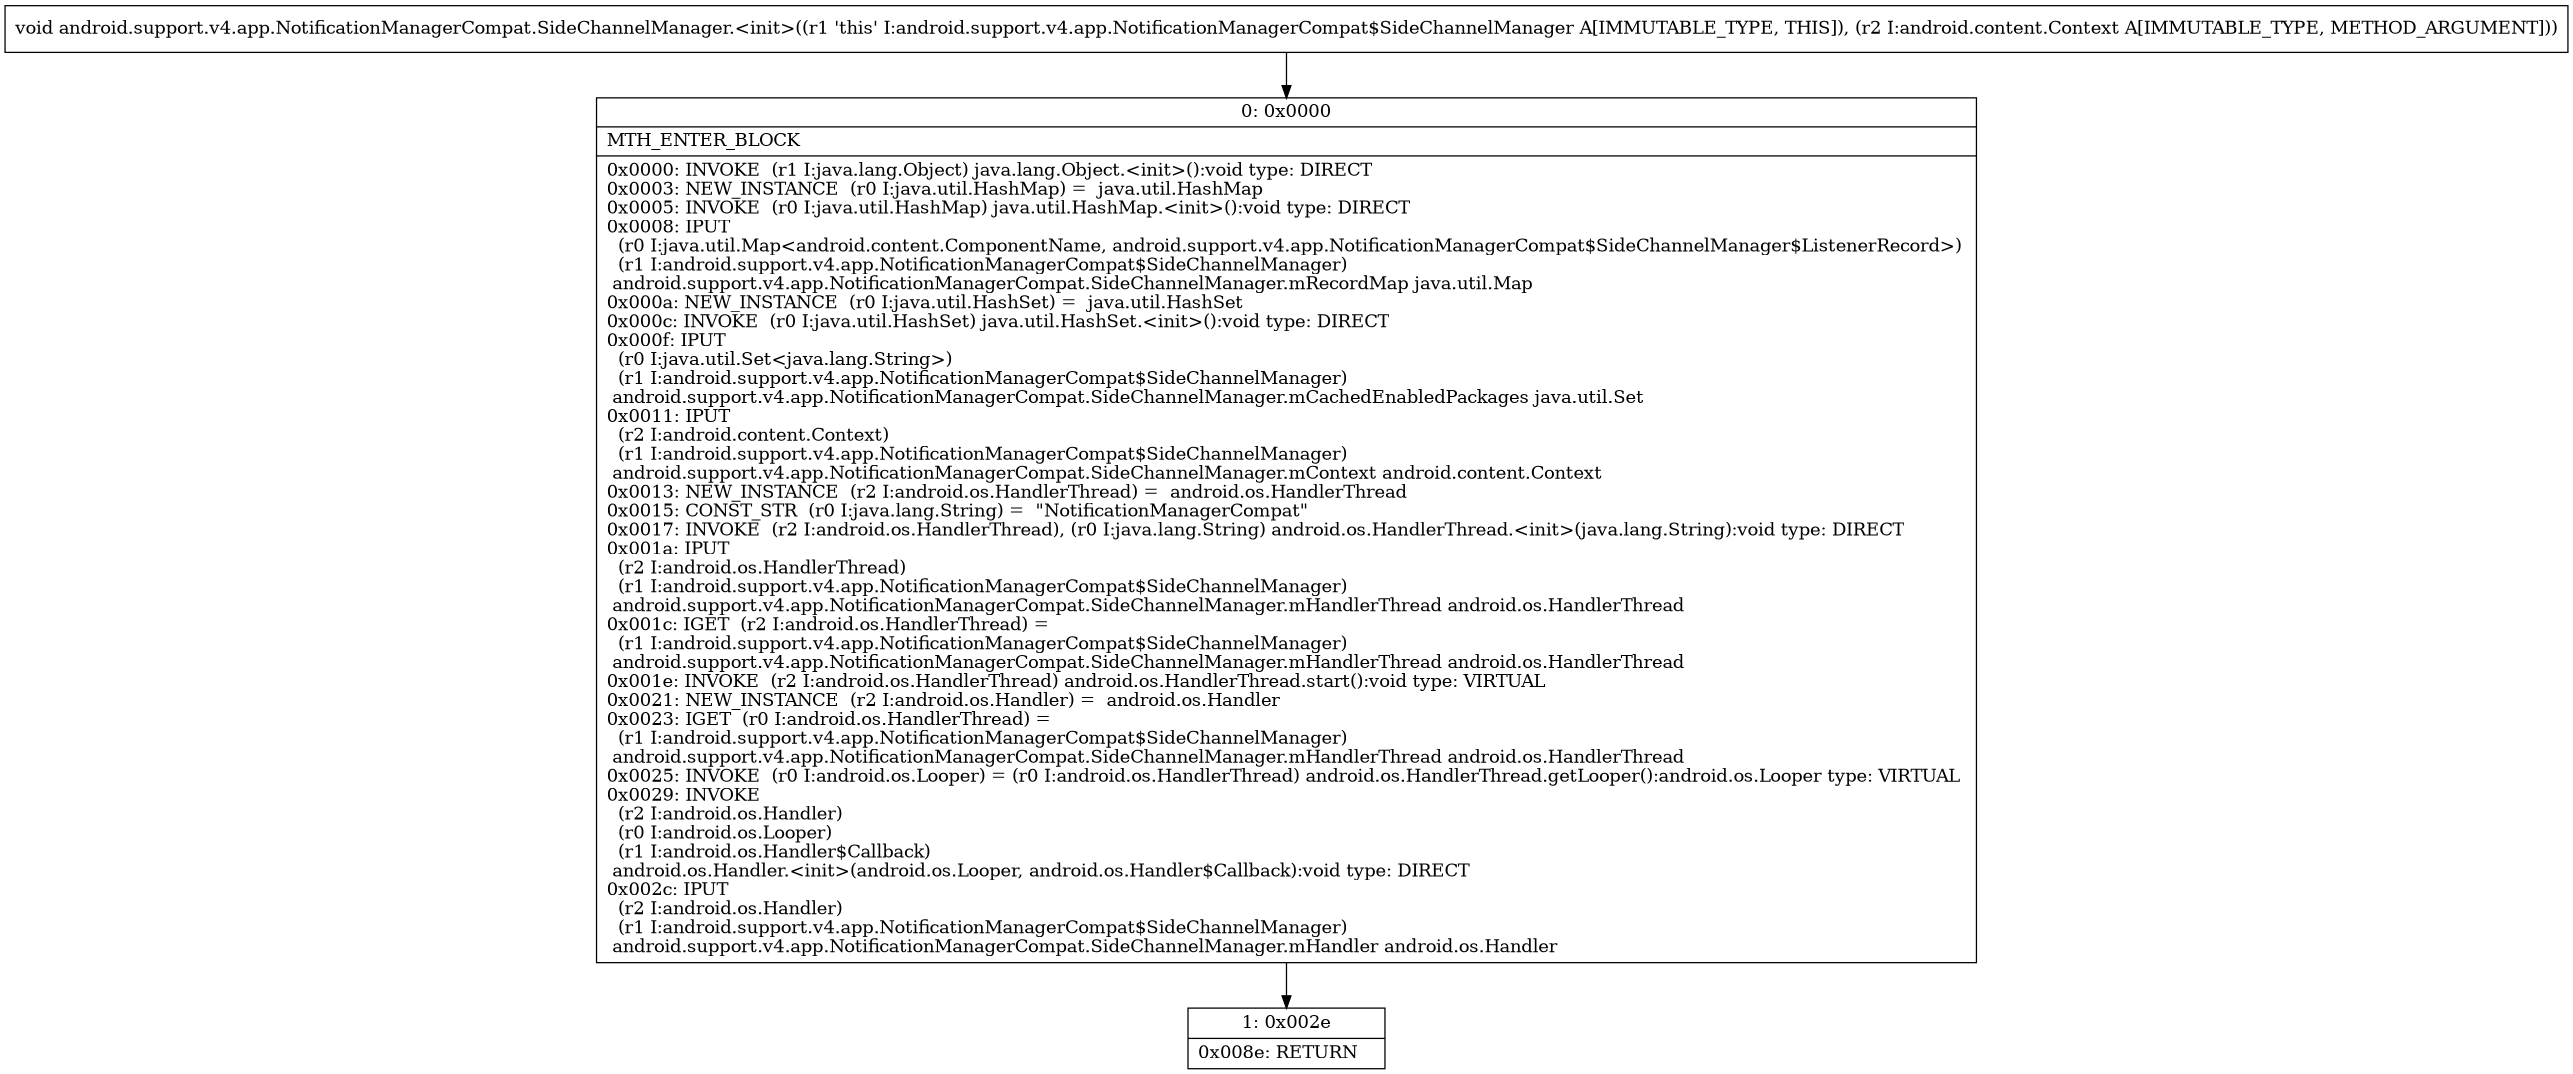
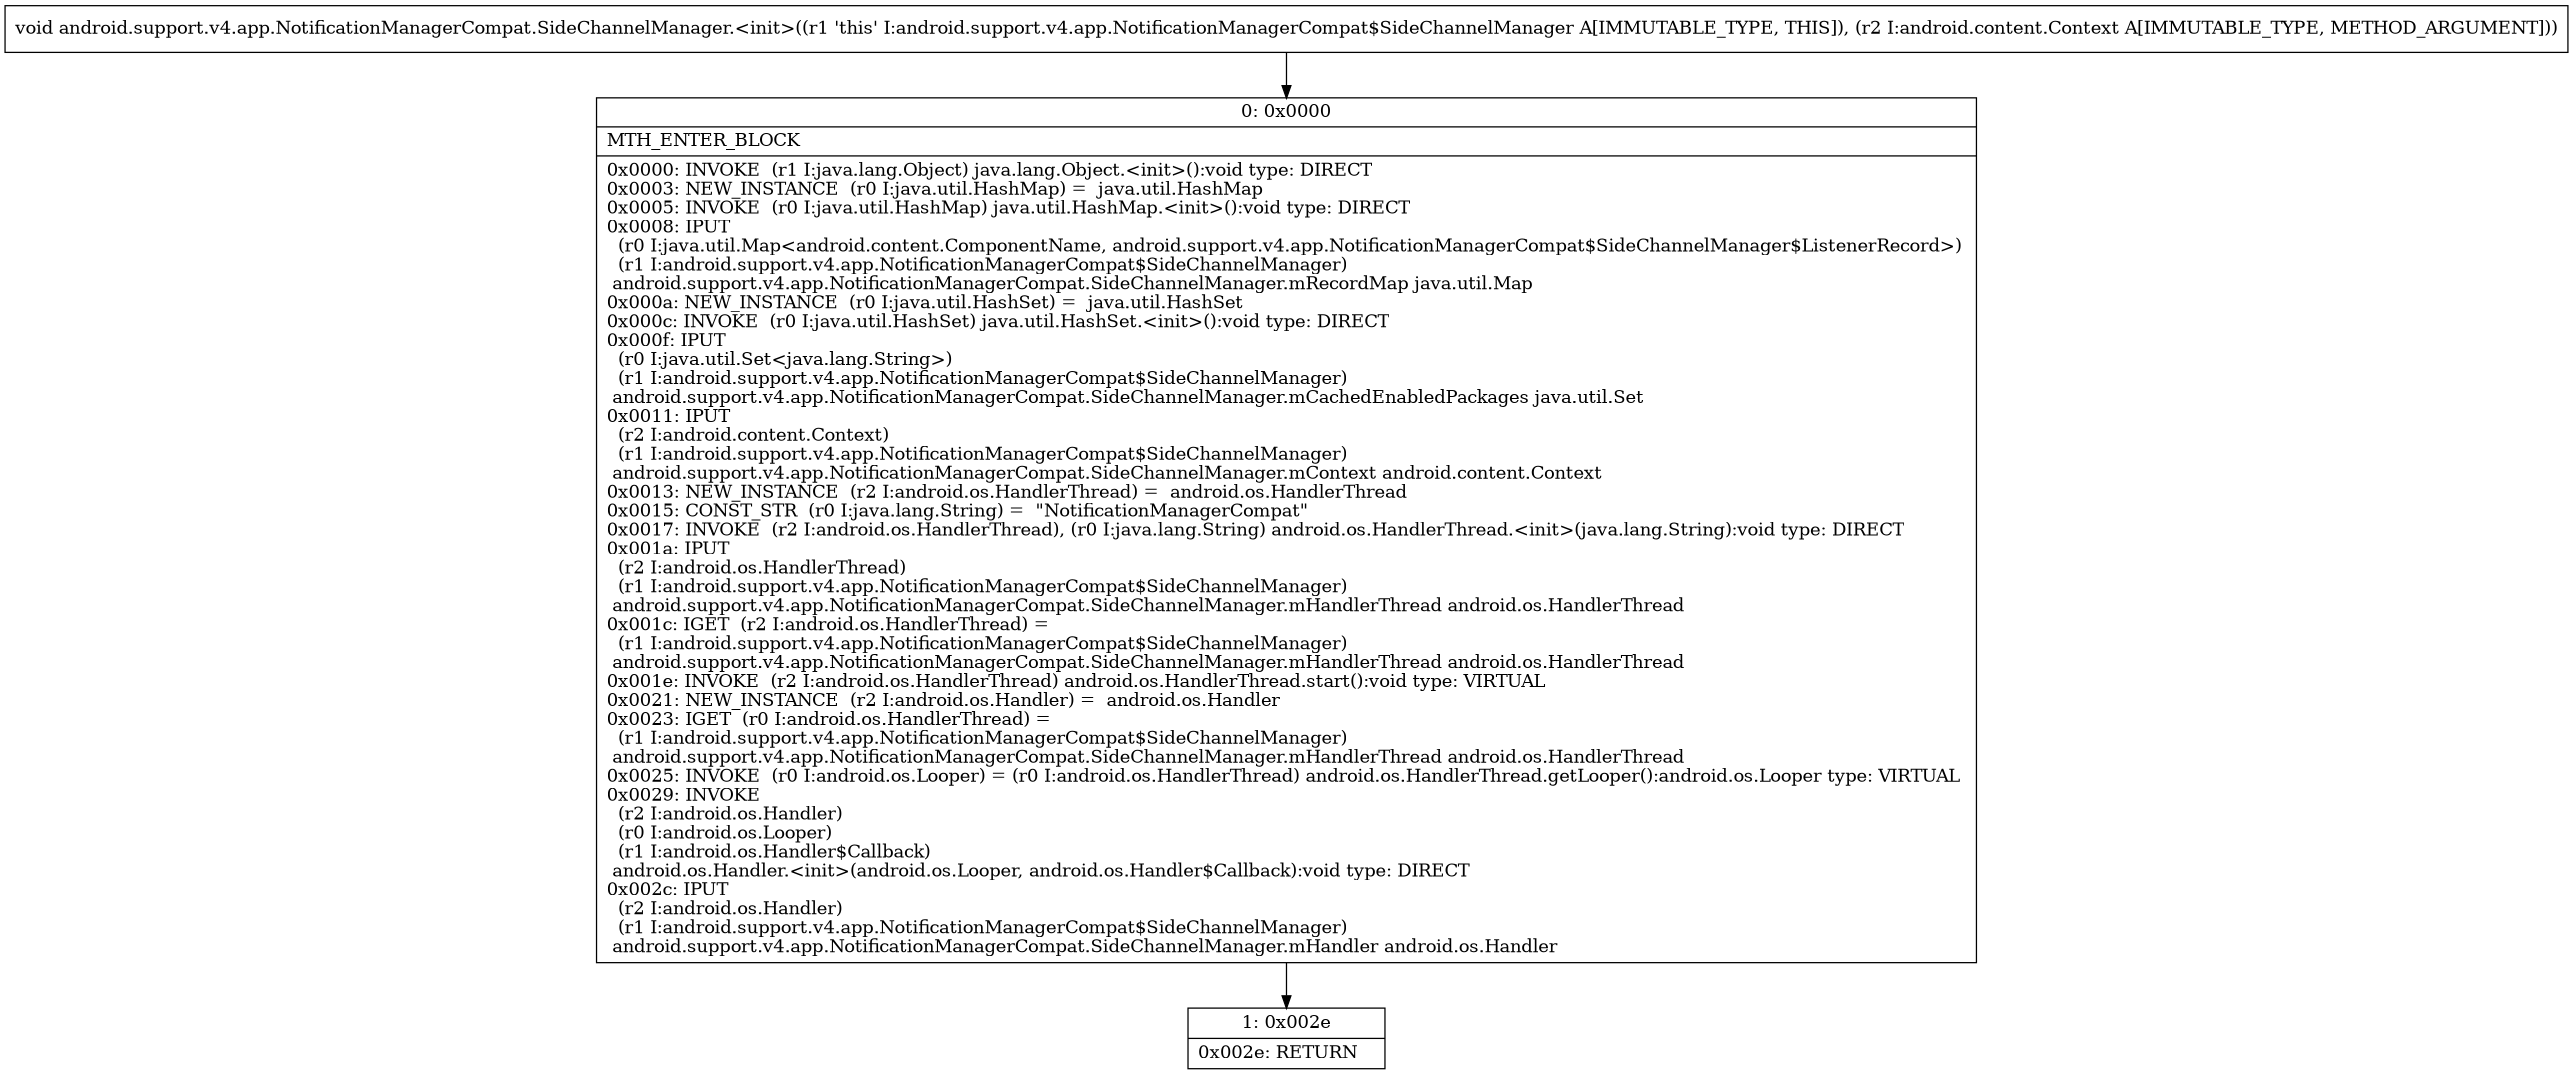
node "1: 0x002e": text "0x008e: RETURN" -> "0x002e: RETURN"
